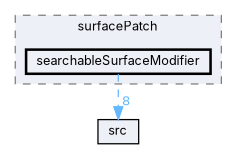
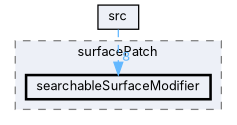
edge "searchableSurfaceModifier" -> "src": reversed
